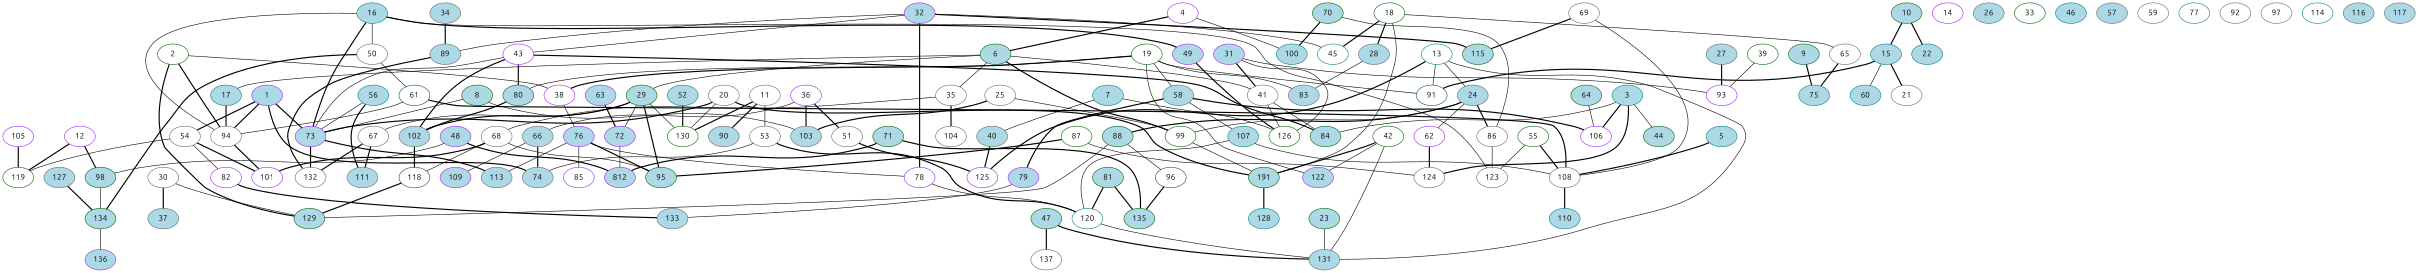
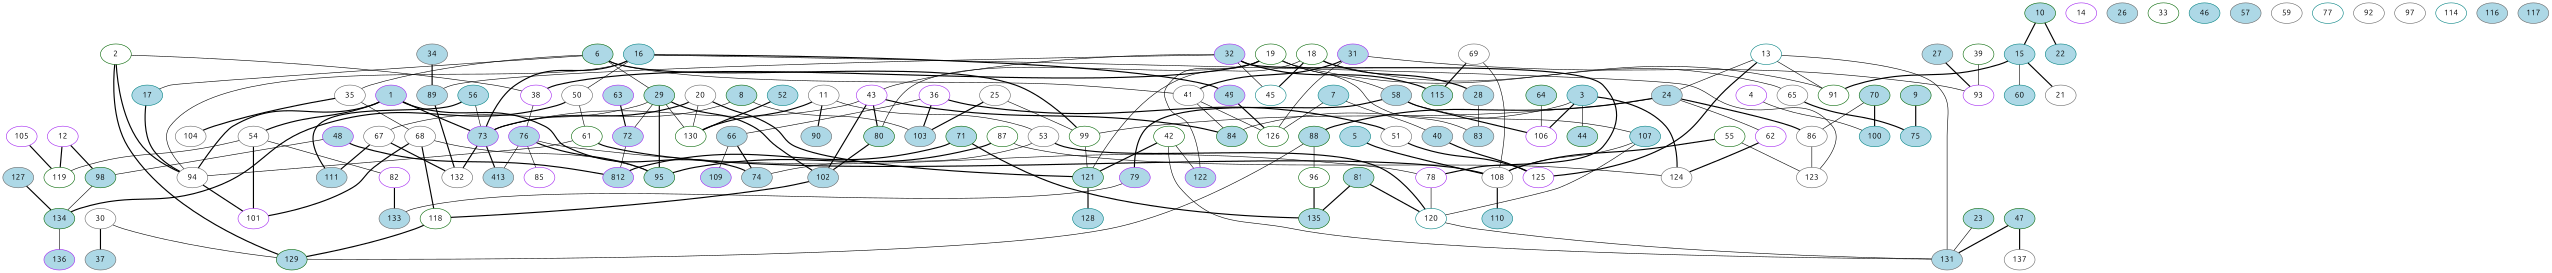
edge "4" -- "6": removed
edge "68" -- "118": style solid -> bold
node "113": label "113" -> "413"
node "191": label "191" -> "121"
